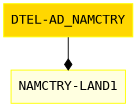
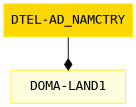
node "NAMCTRY-LAND1": label "NAMCTRY-LAND1" -> "DOMA-LAND1"
